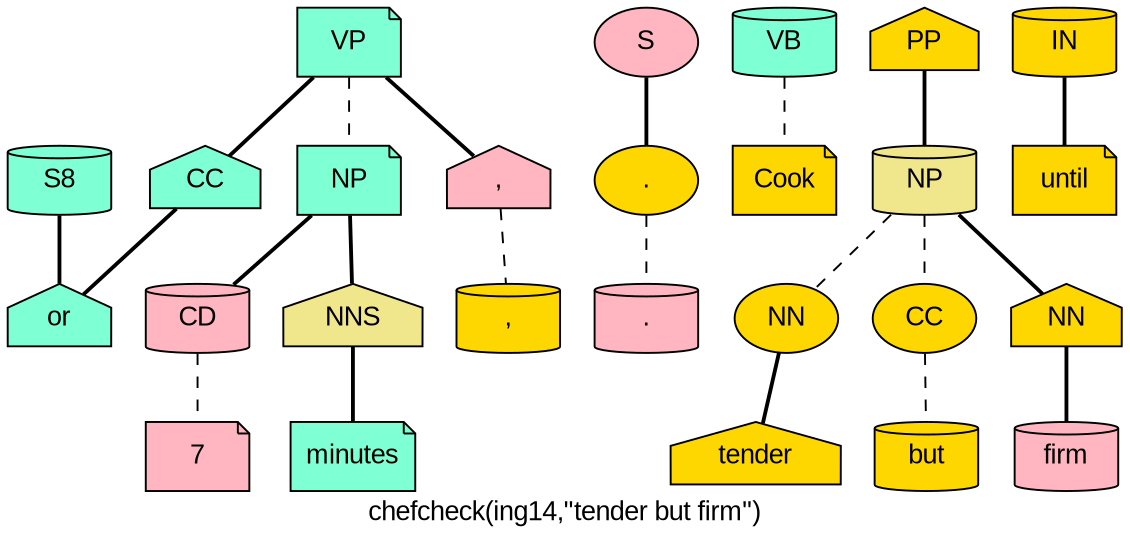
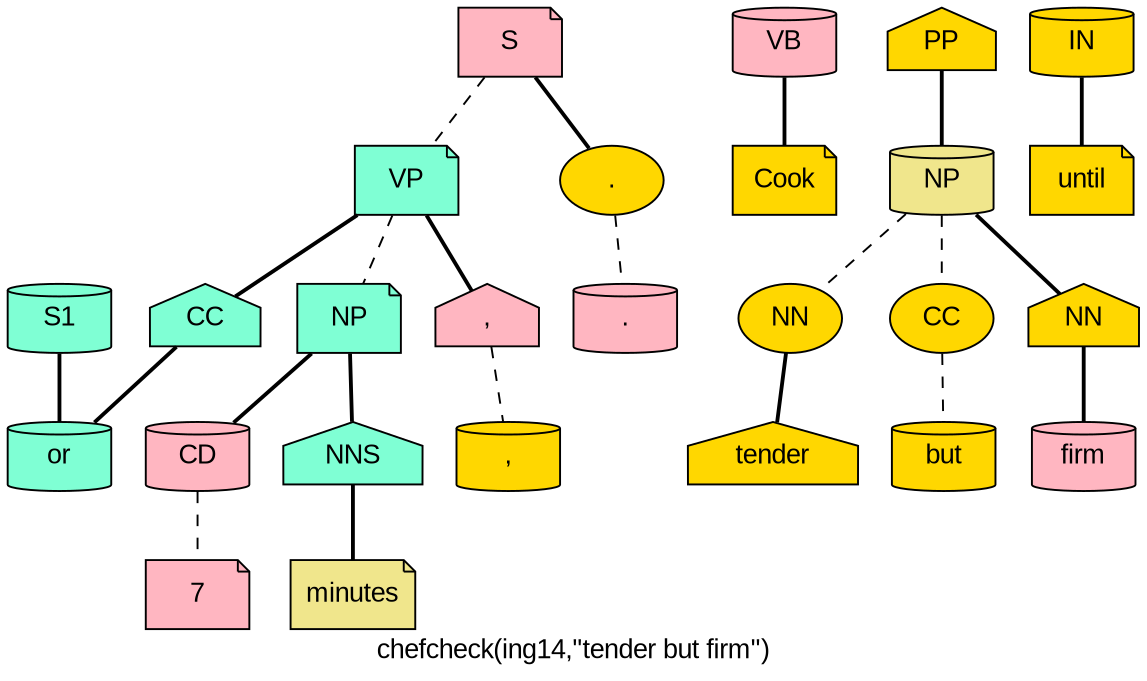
node "S": shape ellipse -> note
node "VB": fillcolor aquamarine -> lightpink
edge "S" -- "VP": added
edge "VB" -- "Cook": style dashed -> bold
node "S8": label "S8" -> "S1"
node "or": shape house -> cylinder
node "NNS": fillcolor khaki -> aquamarine
node "minutes": fillcolor aquamarine -> khaki
